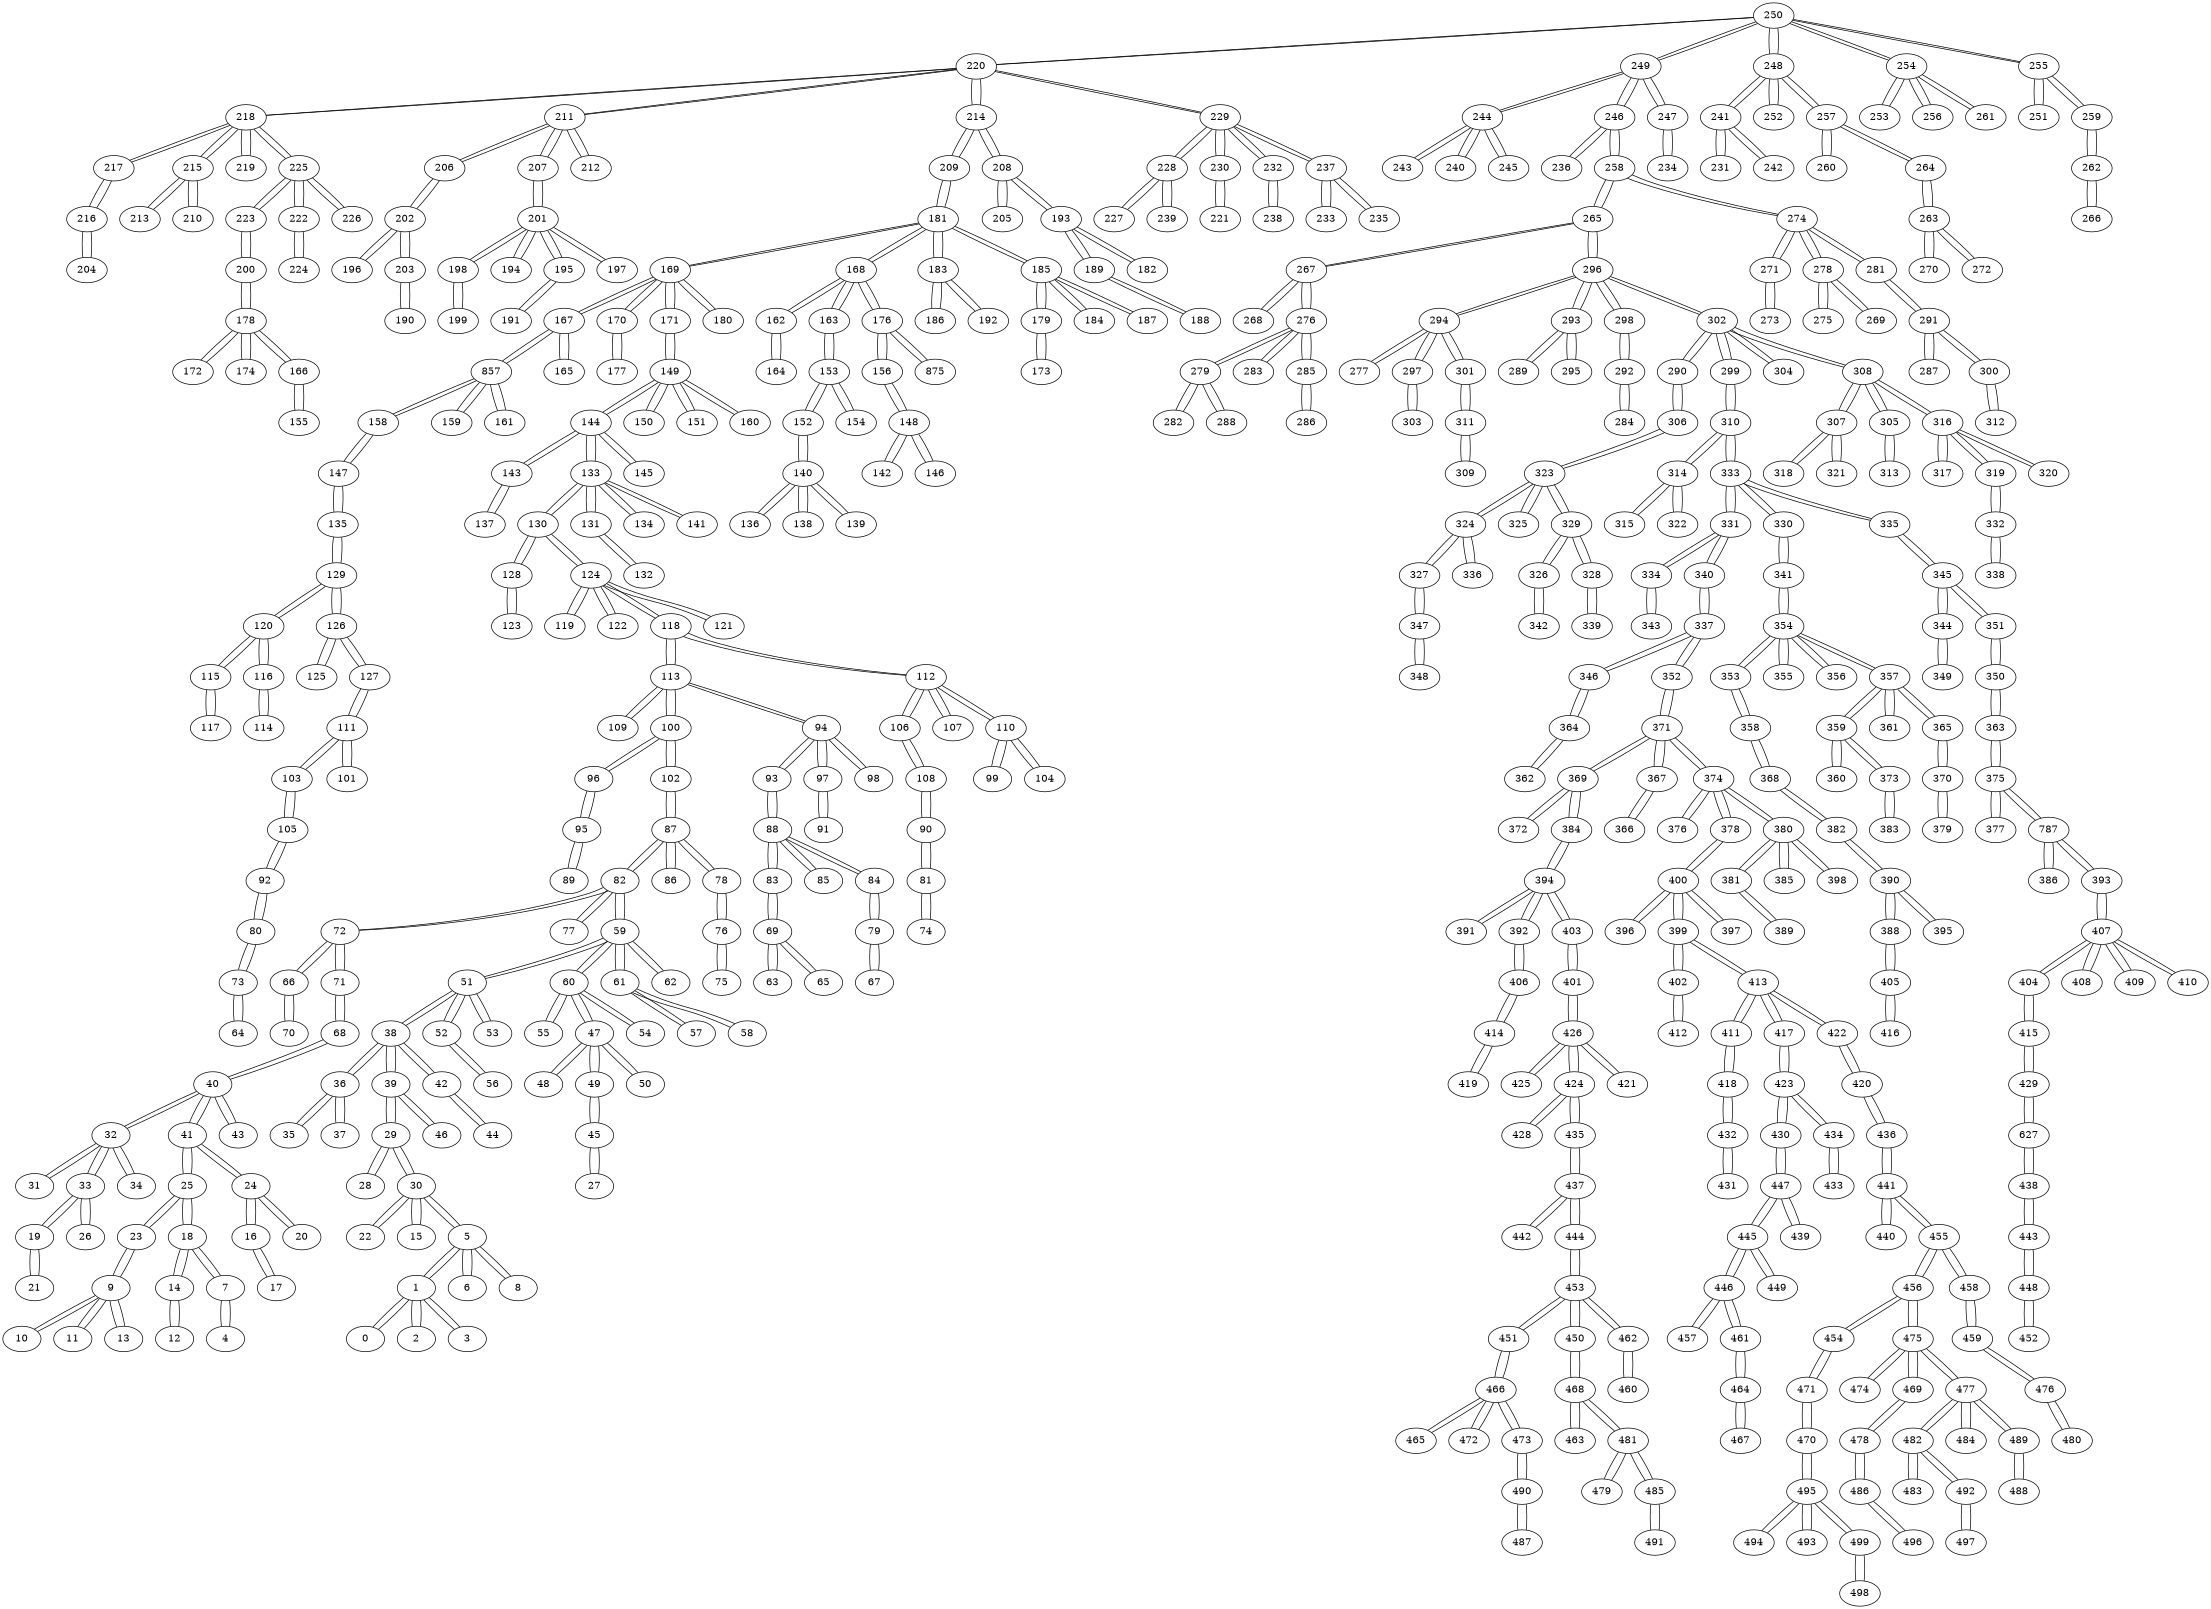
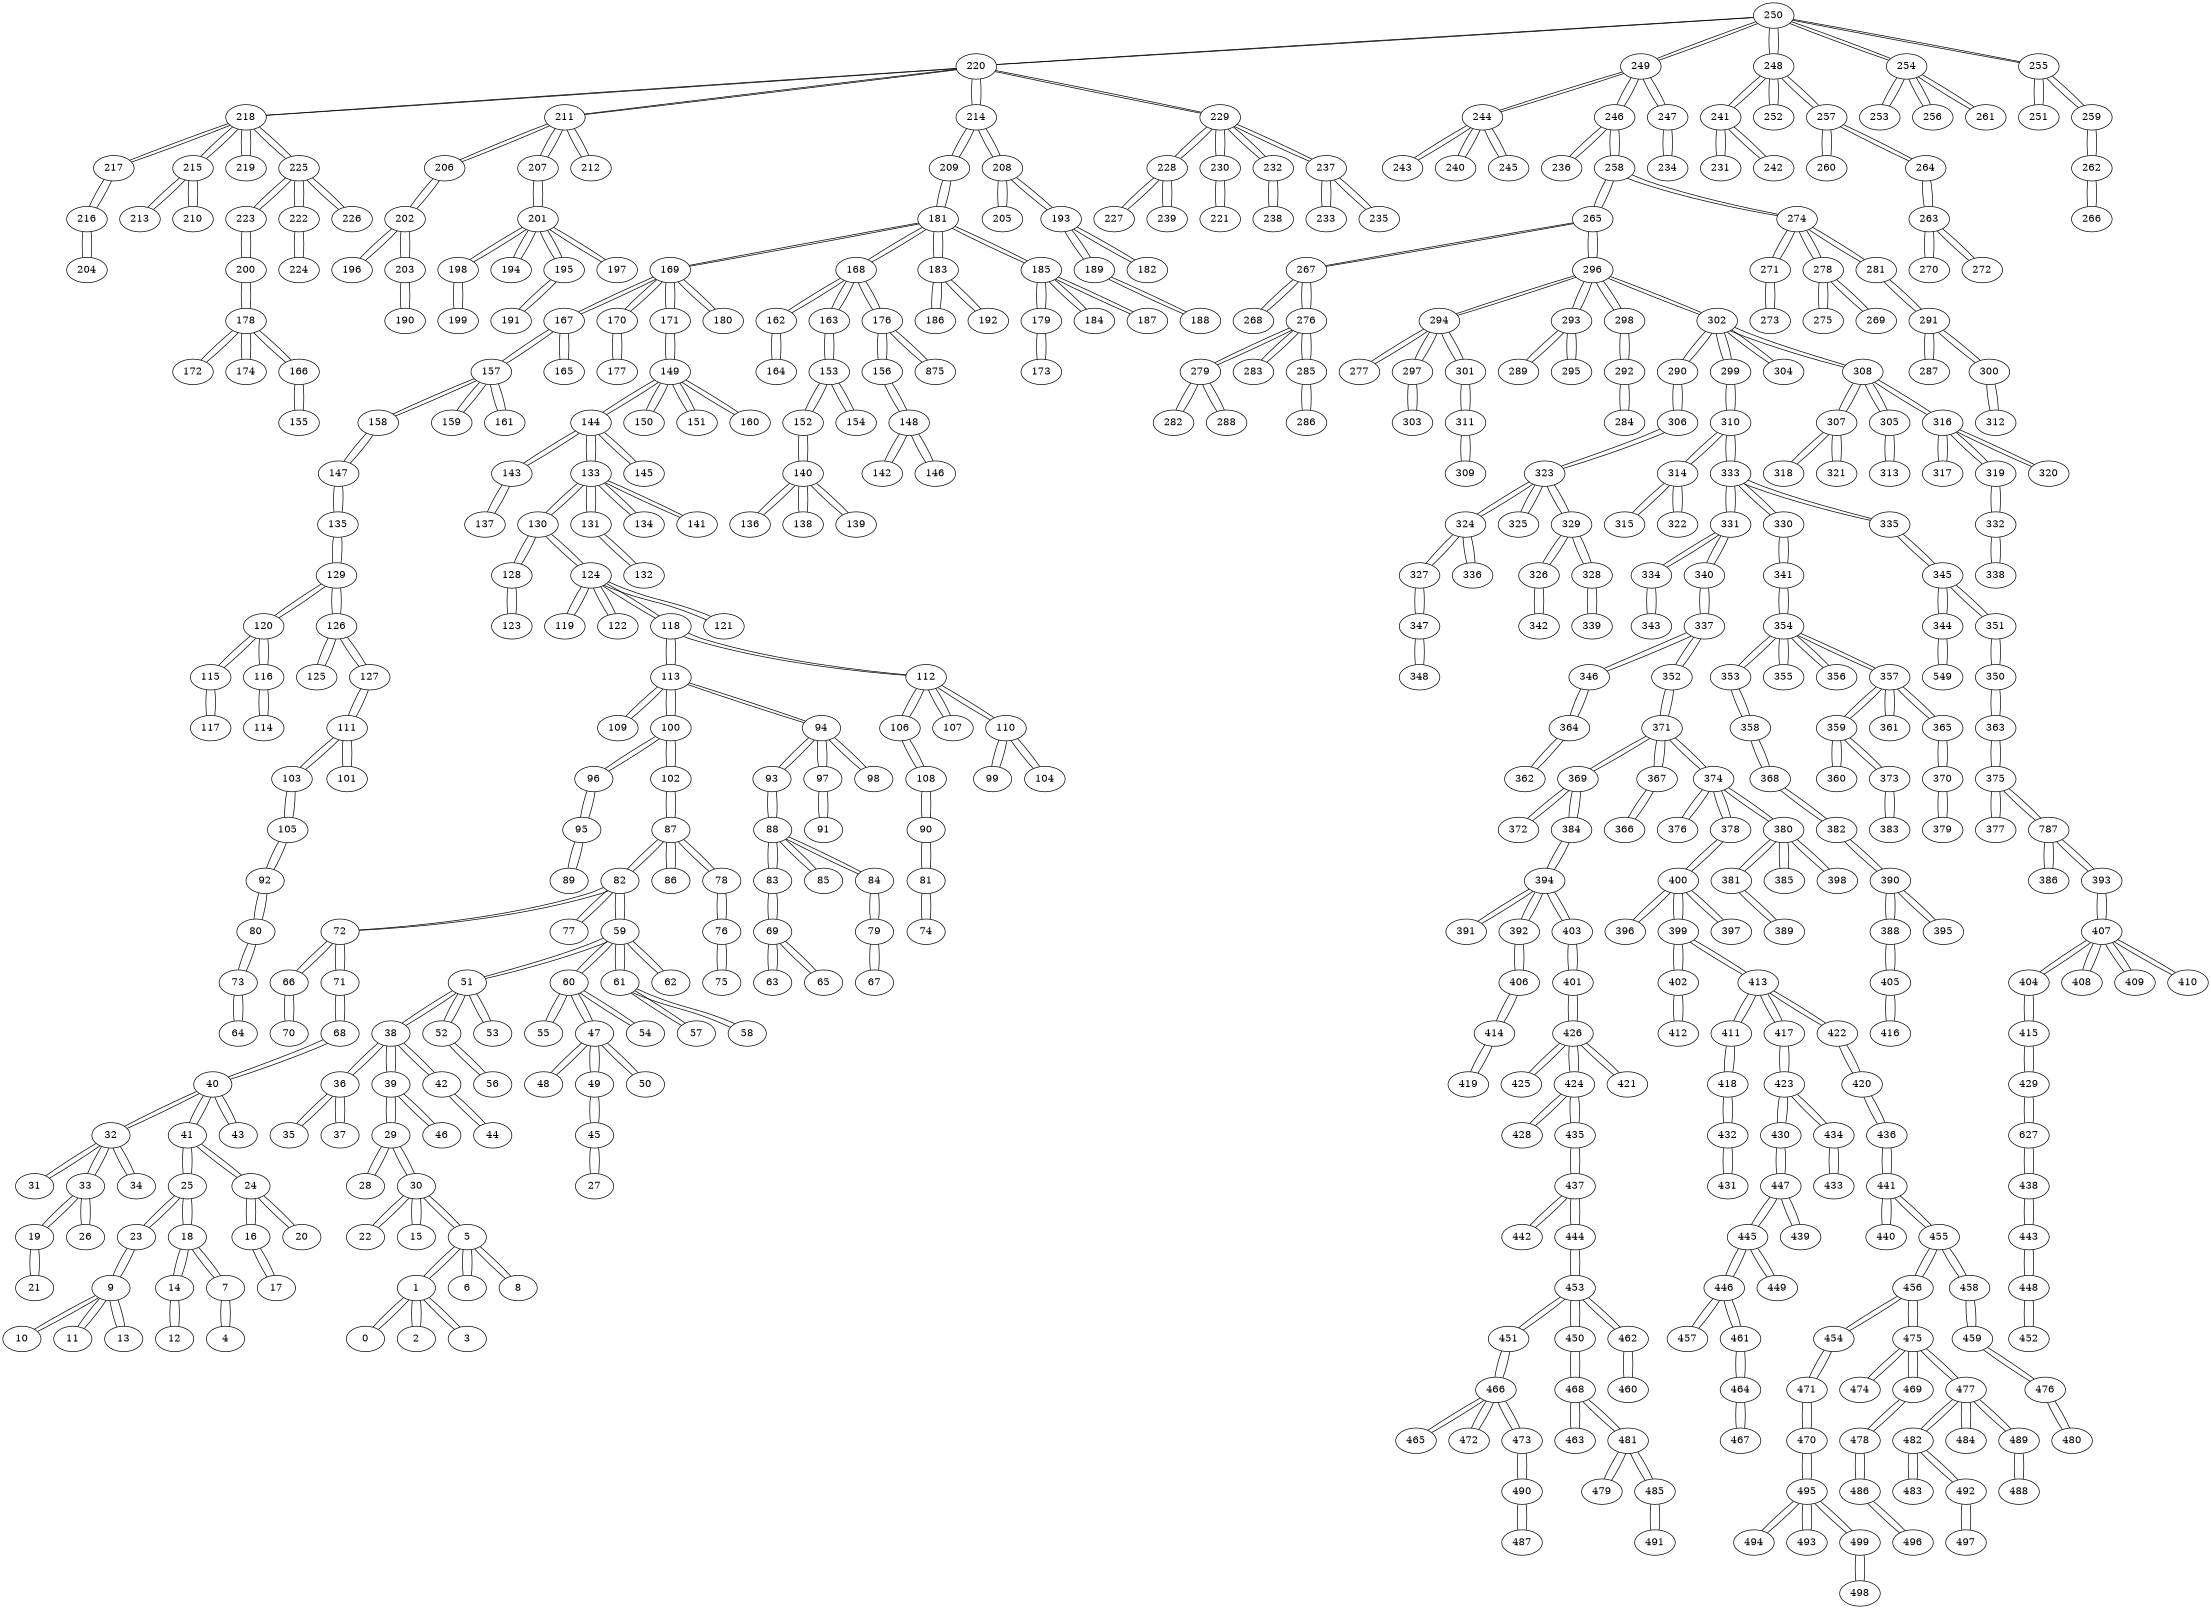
node "857": label "857" -> "157"
node "349": label "349" -> "549"
